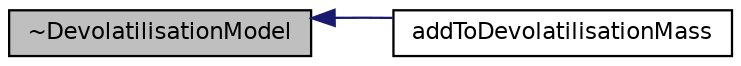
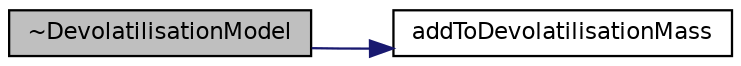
edge "addToDevolatilisationMass" -> "~DevolatilisationModel": reversed
